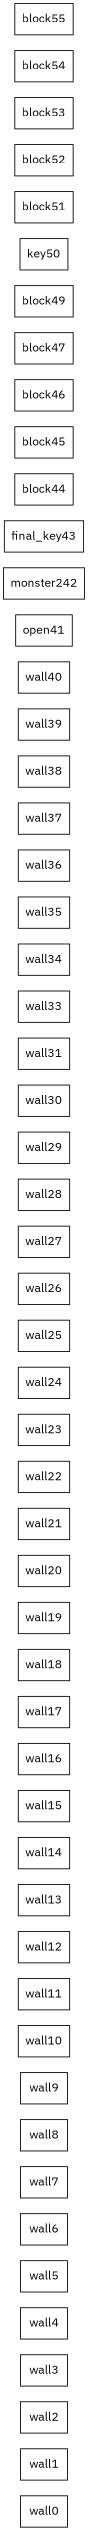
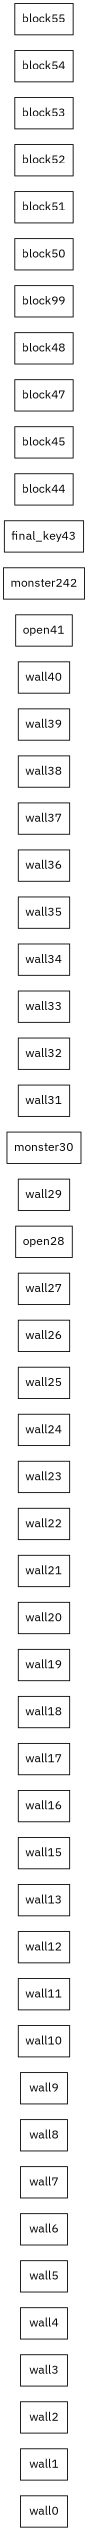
node "key50": label "key50" -> "block50"
node "block49": label "block49" -> "block99"
node "block48": added
node "block46": removed
node "wall32": added
node "wall30": label "wall30" -> "monster30"
node "wall28": label "wall28" -> "open28"
node "wall14": removed
